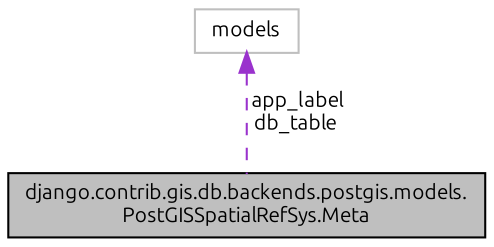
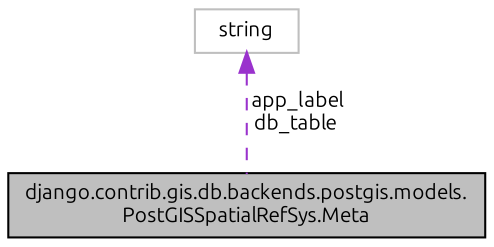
node "models": label "models" -> "string"
